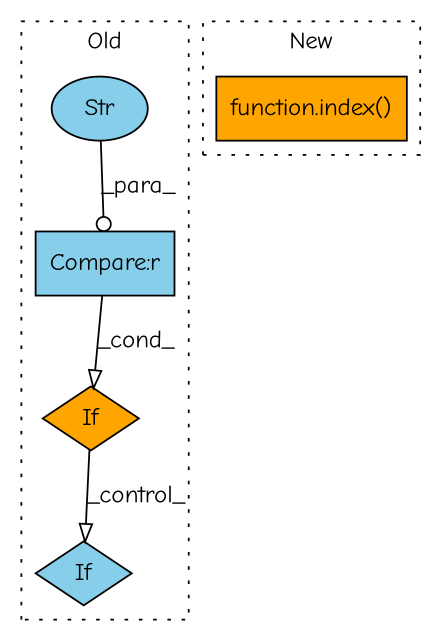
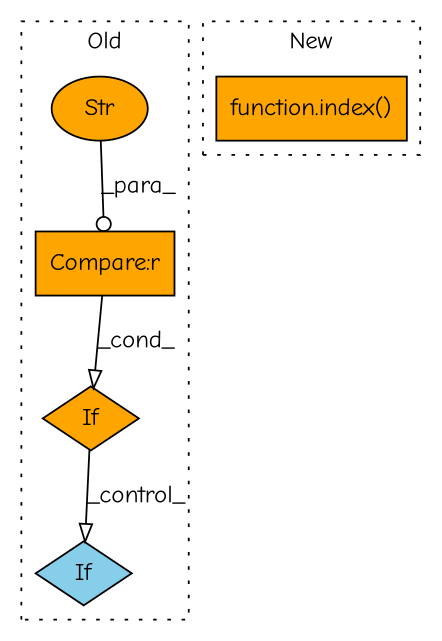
node "Str": fillcolor skyblue -> orange
node "Compare:r": fillcolor skyblue -> orange
